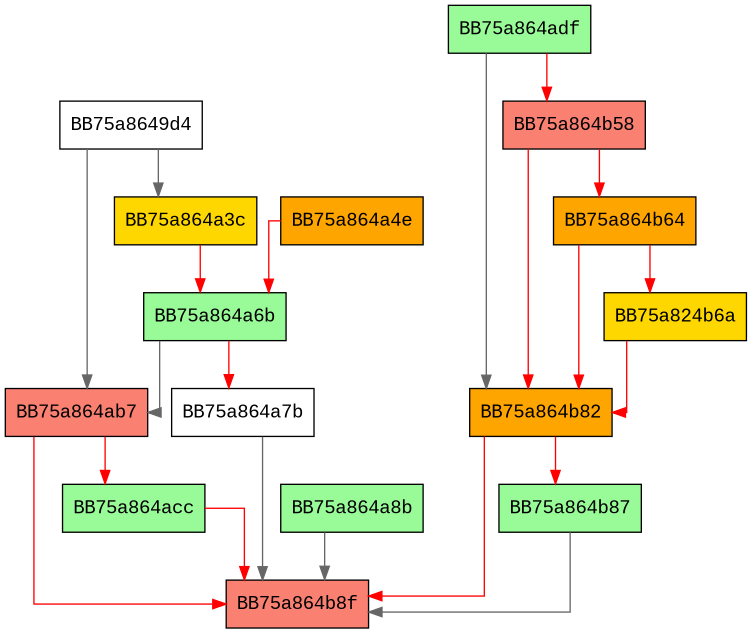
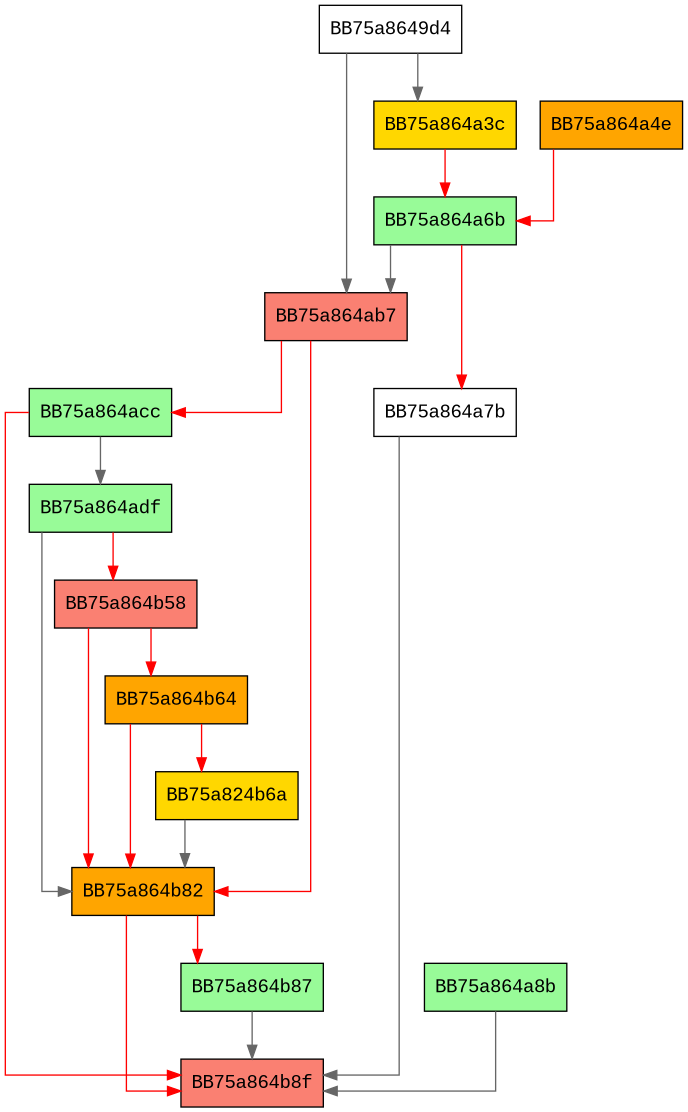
edge "BB75a824b6a" -> "BB75a864b82": color red -> gray40
edge "BB75a864acc" -> "BB75a864adf": added
edge "BB75a864ab7" -> "BB75a864b8f": now "BB75a864ab7" -> "BB75a864b82"
